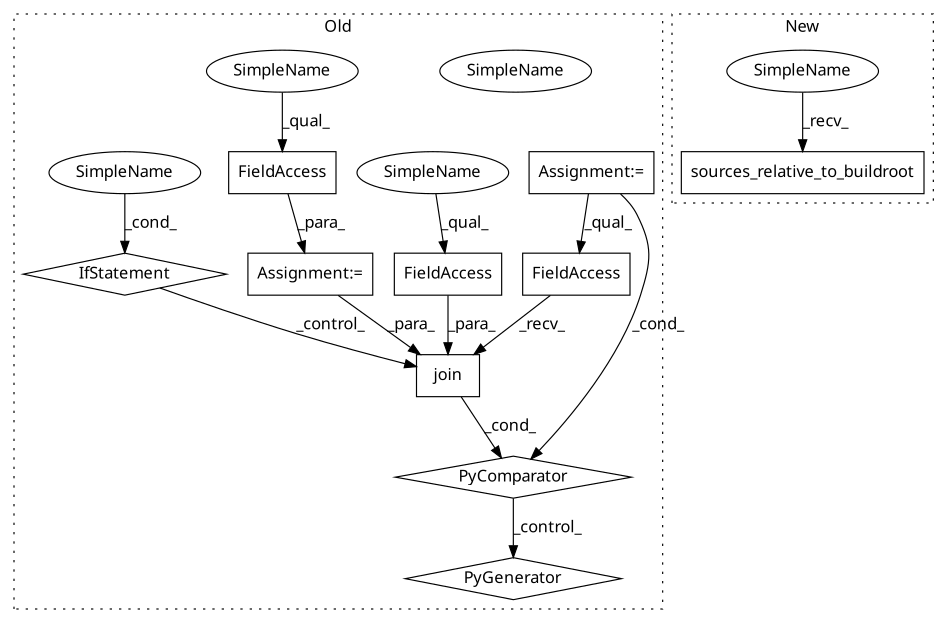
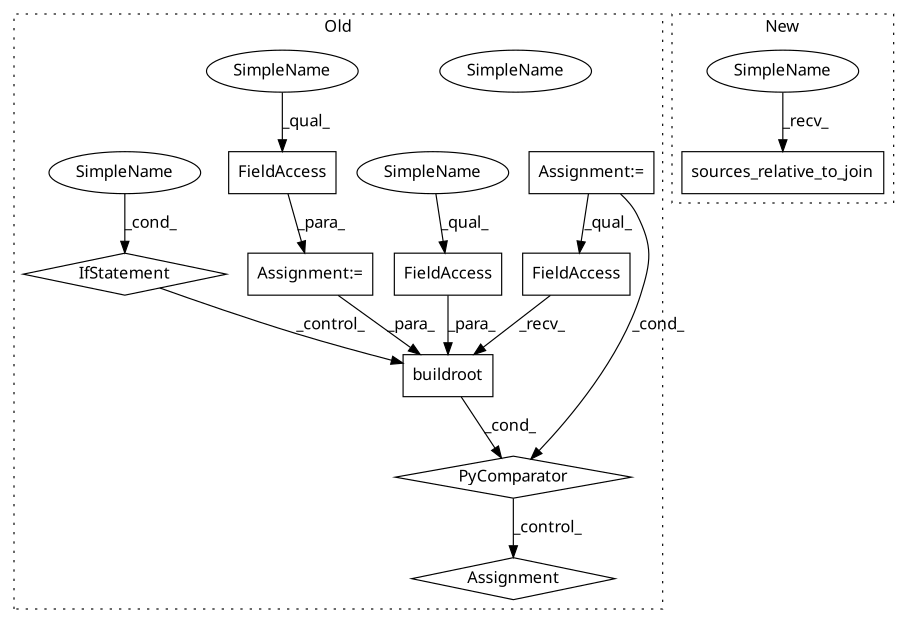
node "sources_relative_to_buildroot": label "sources_relative_to_buildroot" -> "sources_relative_to_join"
node "join": label "join" -> "buildroot"
node "PyGenerator": label "PyGenerator" -> "Assignment"
